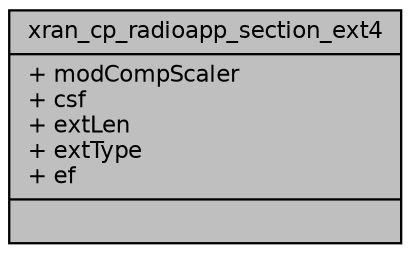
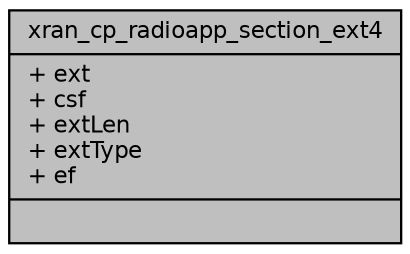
node "xran_cp_radioapp_section_ext4": text "+ modCompScaler" -> "+ ext"
